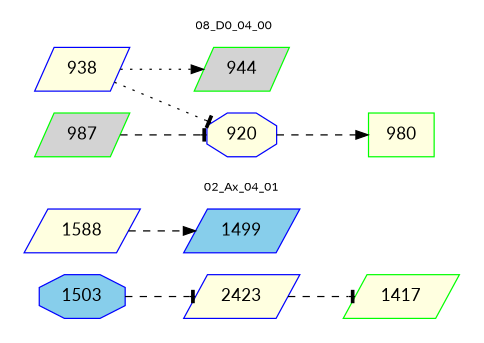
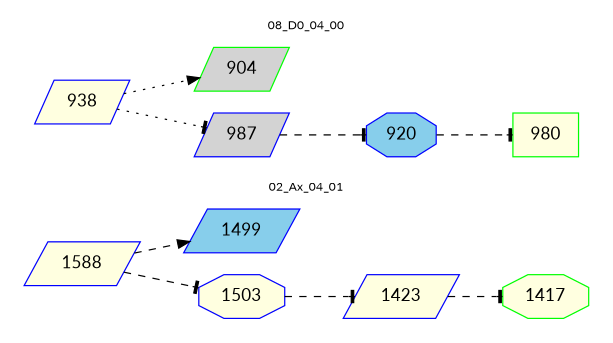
node "944": label "944" -> "904"
edge "938" -> "920": now "938" -> "987"
node "987": color green -> blue
node "920": fillcolor lightyellow -> skyblue
edge "920" -> "980": arrowhead normal -> tee
edge "1588" -> "1503": added
node "1503": fillcolor skyblue -> lightyellow
node "2423": label "2423" -> "1423"
node "1417": shape parallelogram -> octagon
